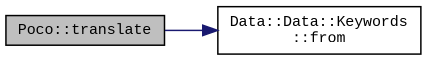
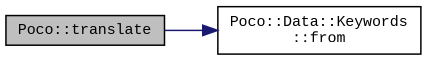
node "Data::Data::Keywords ::from": label "Data::Data::Keywords ::from" -> "Poco::Data::Keywords ::from"
